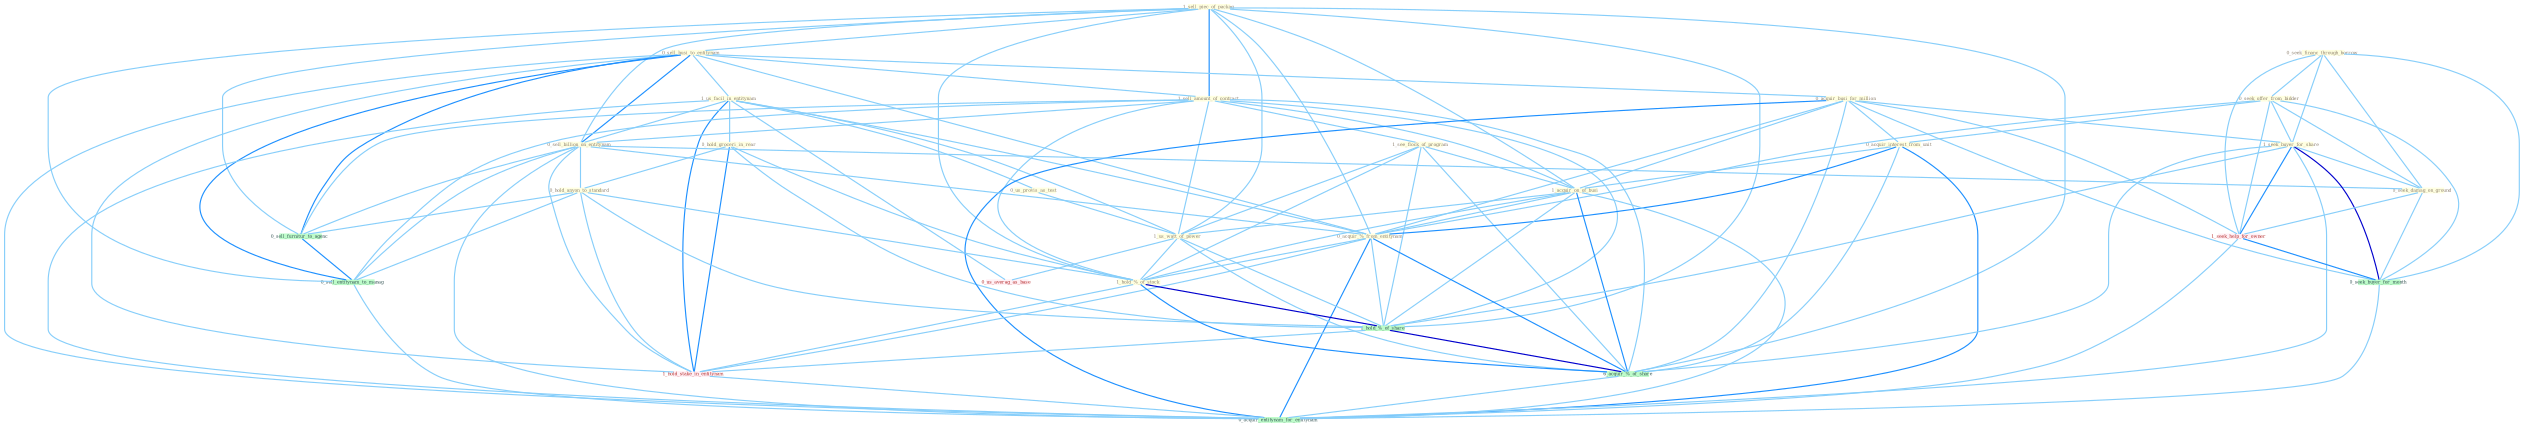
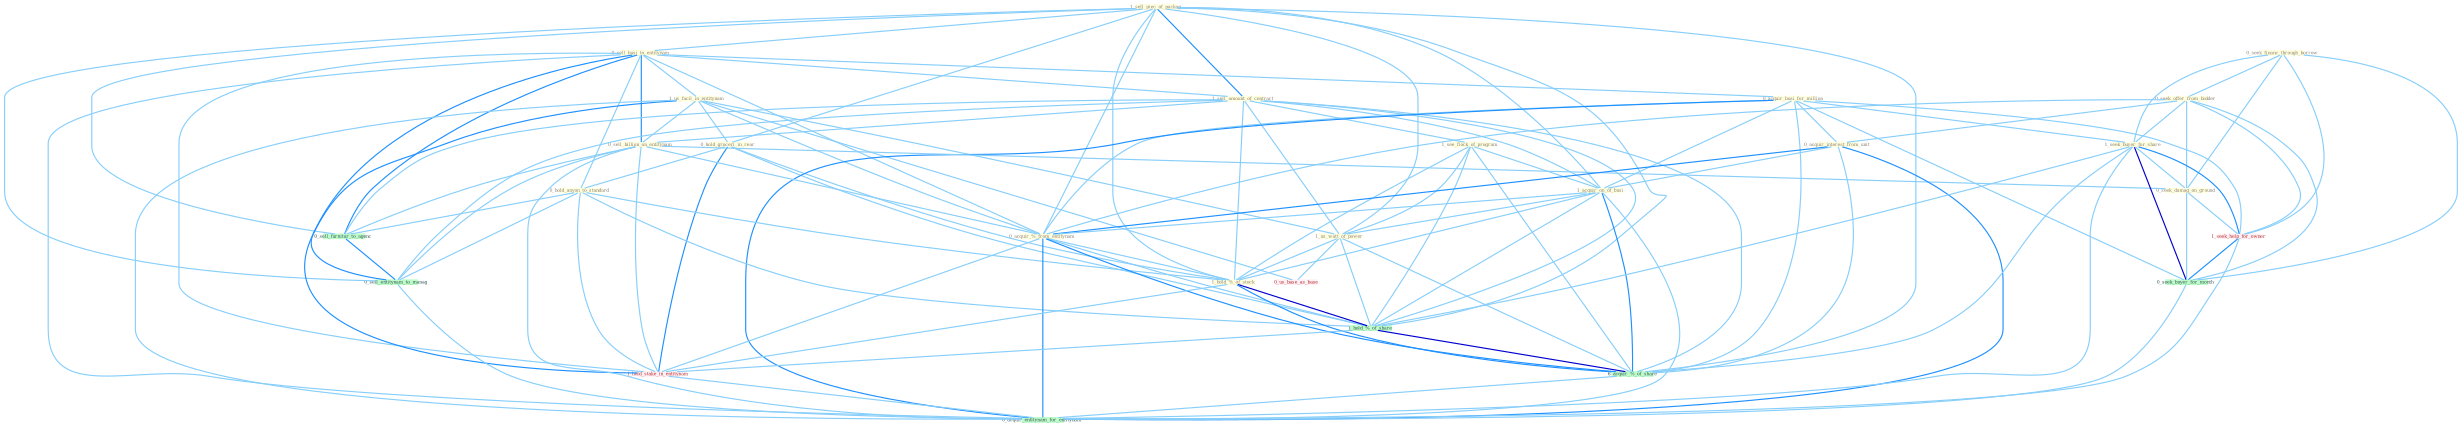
edge "1_sell_piec_of_packag" -- "0_sell_billion_on_entitynam": now "1_sell_piec_of_packag" -- "0_hold_groceri_in_rear"
edge "0_sell_billion_on_entitynam" -- "0_hold_anyon_to_standard": now "0_sell_busi_to_entitynam" -- "0_hold_anyon_to_standard"
node "0_us_provis_as_test": removed
node "0_us_averag_as_base": label "0_us_averag_as_base" -> "0_us_base_as_base"
